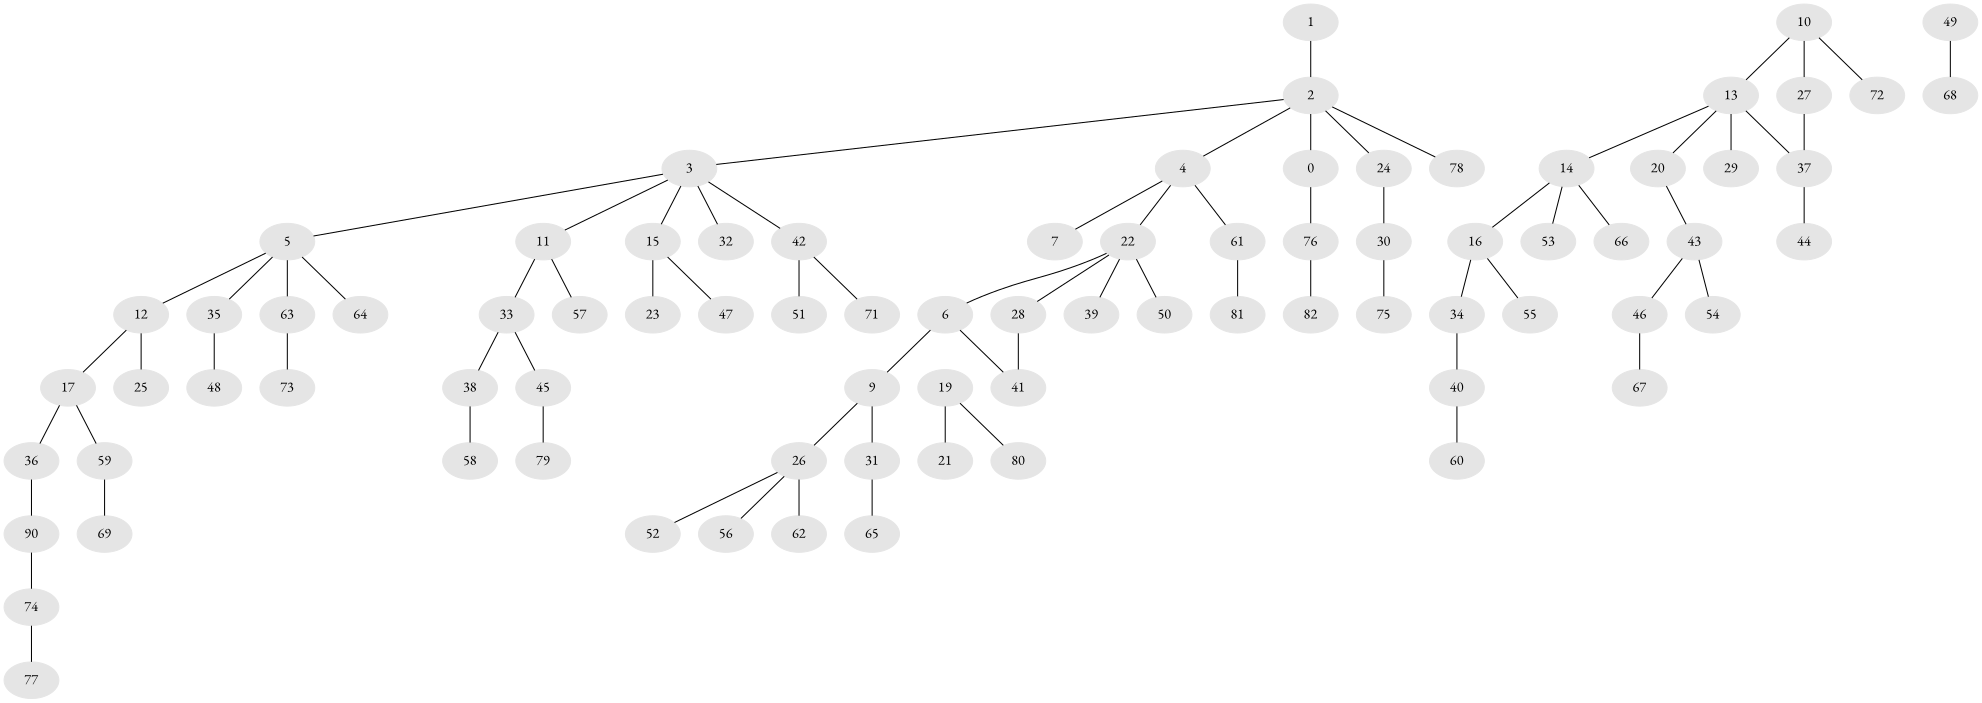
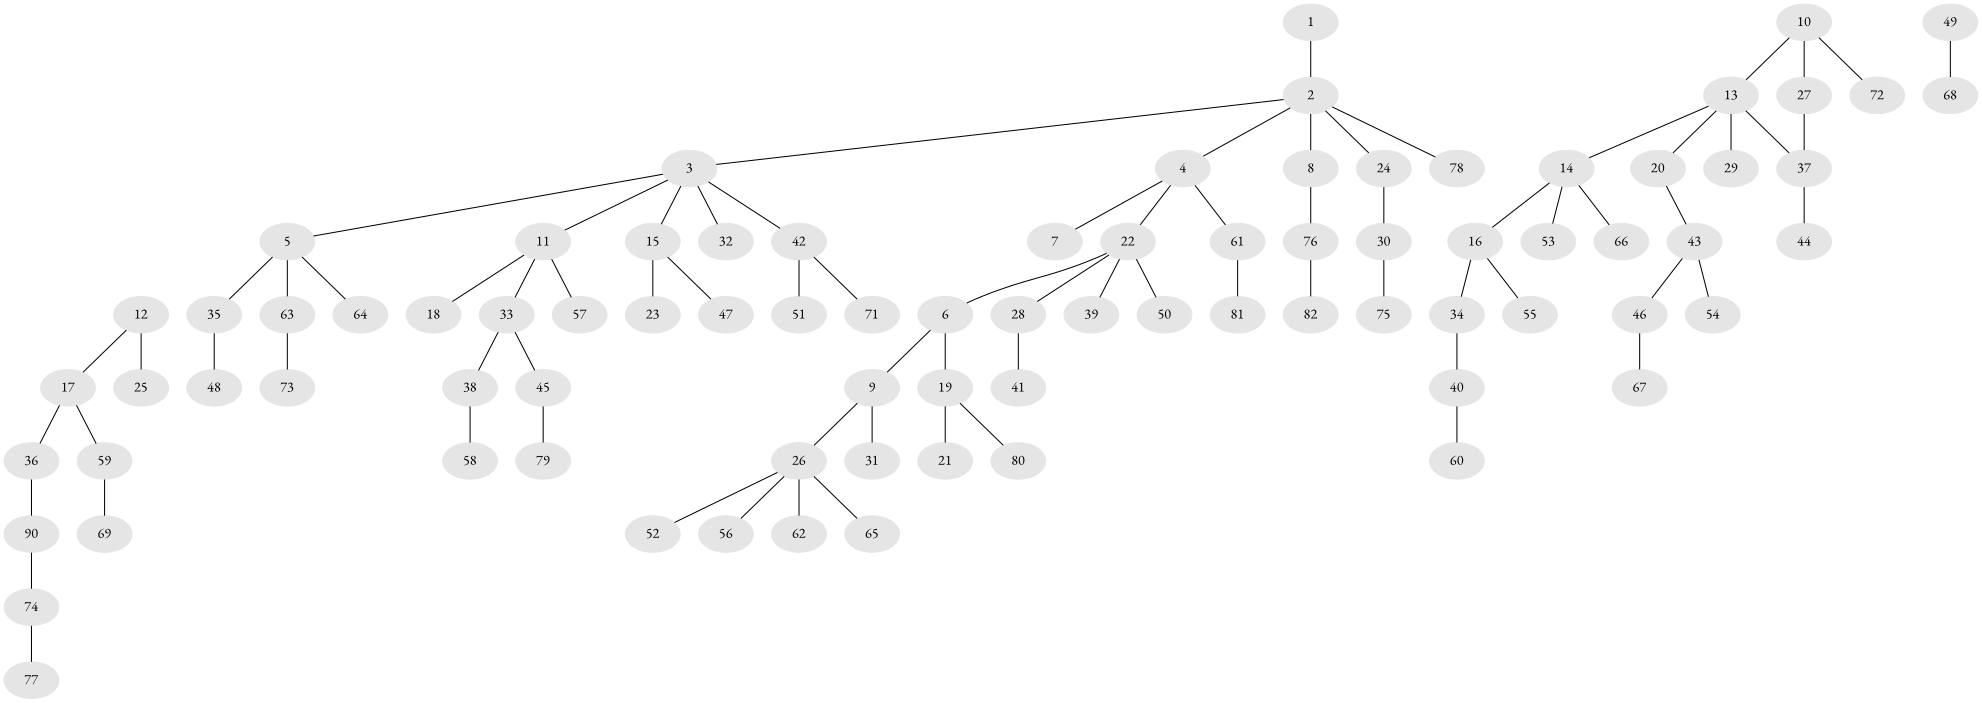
node "0": label "0" -> "8"
edge "5" -- "12": removed
node "18": added
edge "6" -- "41": now "6" -- "19"
edge "31" -- "65": now "26" -- "65"
